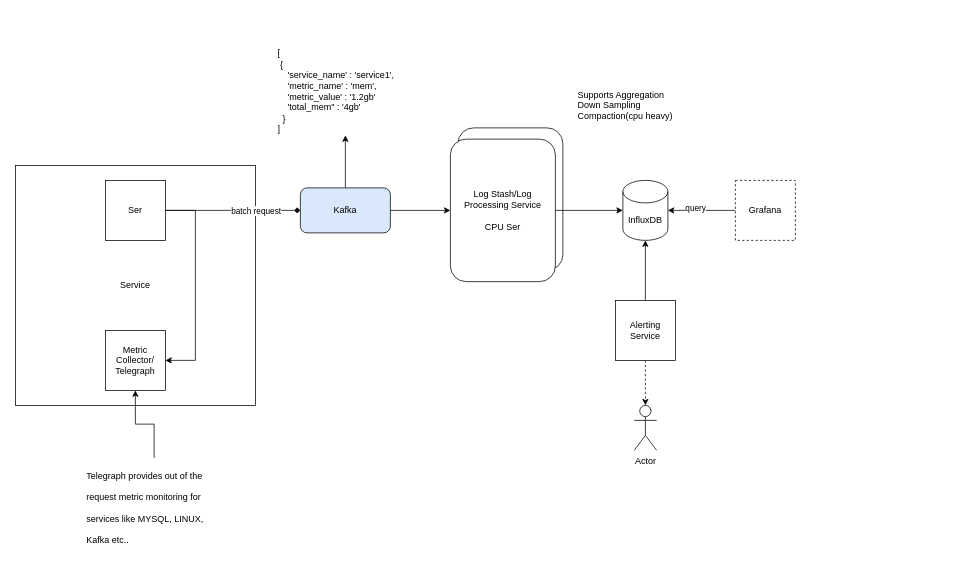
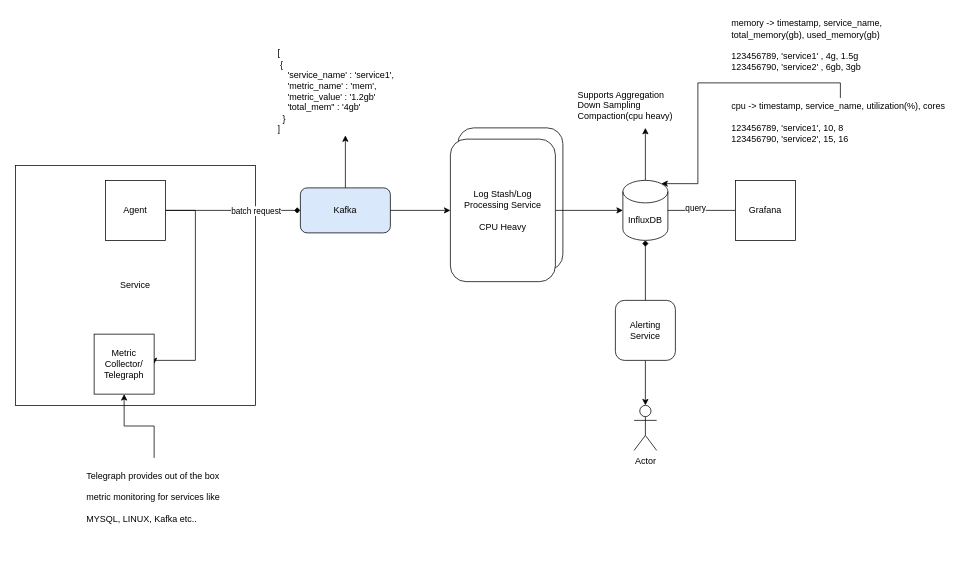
node "memory -> timestamp, service_name, total_memory(gb), used_memory(gb) 123456789, 'service1' , 4g, 1.5g 123456790, 'service2' , 6gb, 3gb": added
node "cpu -> timestamp, service_name, utilization(%), cores 123456789, 'service1', 10, 8 123456790, 'service2', 15, 16": added
edge "InfluxDB" -> "Supports Aggregation Down Sampling Compaction(cpu heavy)": added
edge "cpu -> timestamp, service_name, utilization(%), cores 123456789, 'service1', 10, 8 123456790, 'service2', 15, 16" -> "InfluxDB": added
node "Ser": label "Ser" -> "Agent"
node "Log Stash/Log Processing Service CPU Ser": label "Log Stash/Log Processing Service CPU Ser" -> "Log Stash/Log Processing Service CPU Heavy"
edge "Grafana" -> "InfluxDB": arrowhead classic -> none
node "Grafana": style dashed -> solid
edge "Alerting Service" -> "InfluxDB": arrowhead classic -> diamond
node "Alerting Service": shape rectangle -> rounded rectangle
node "Metric Collector/ Telegraph": moved (135, 360) -> (124, 364)
edge "Alerting Service" -> "Actor": style dashed -> solid
node "Telegraph provides out of the request metric monitoring for services like MYSQL, LINUX, Kafka etc..": label "Telegraph provides out of the request metric monitoring for services like MYSQL, LINUX, Kafka etc.." -> "Telegraph provides out of the box metric monitoring for services like MYSQL, LINUX, Kafka etc.."
